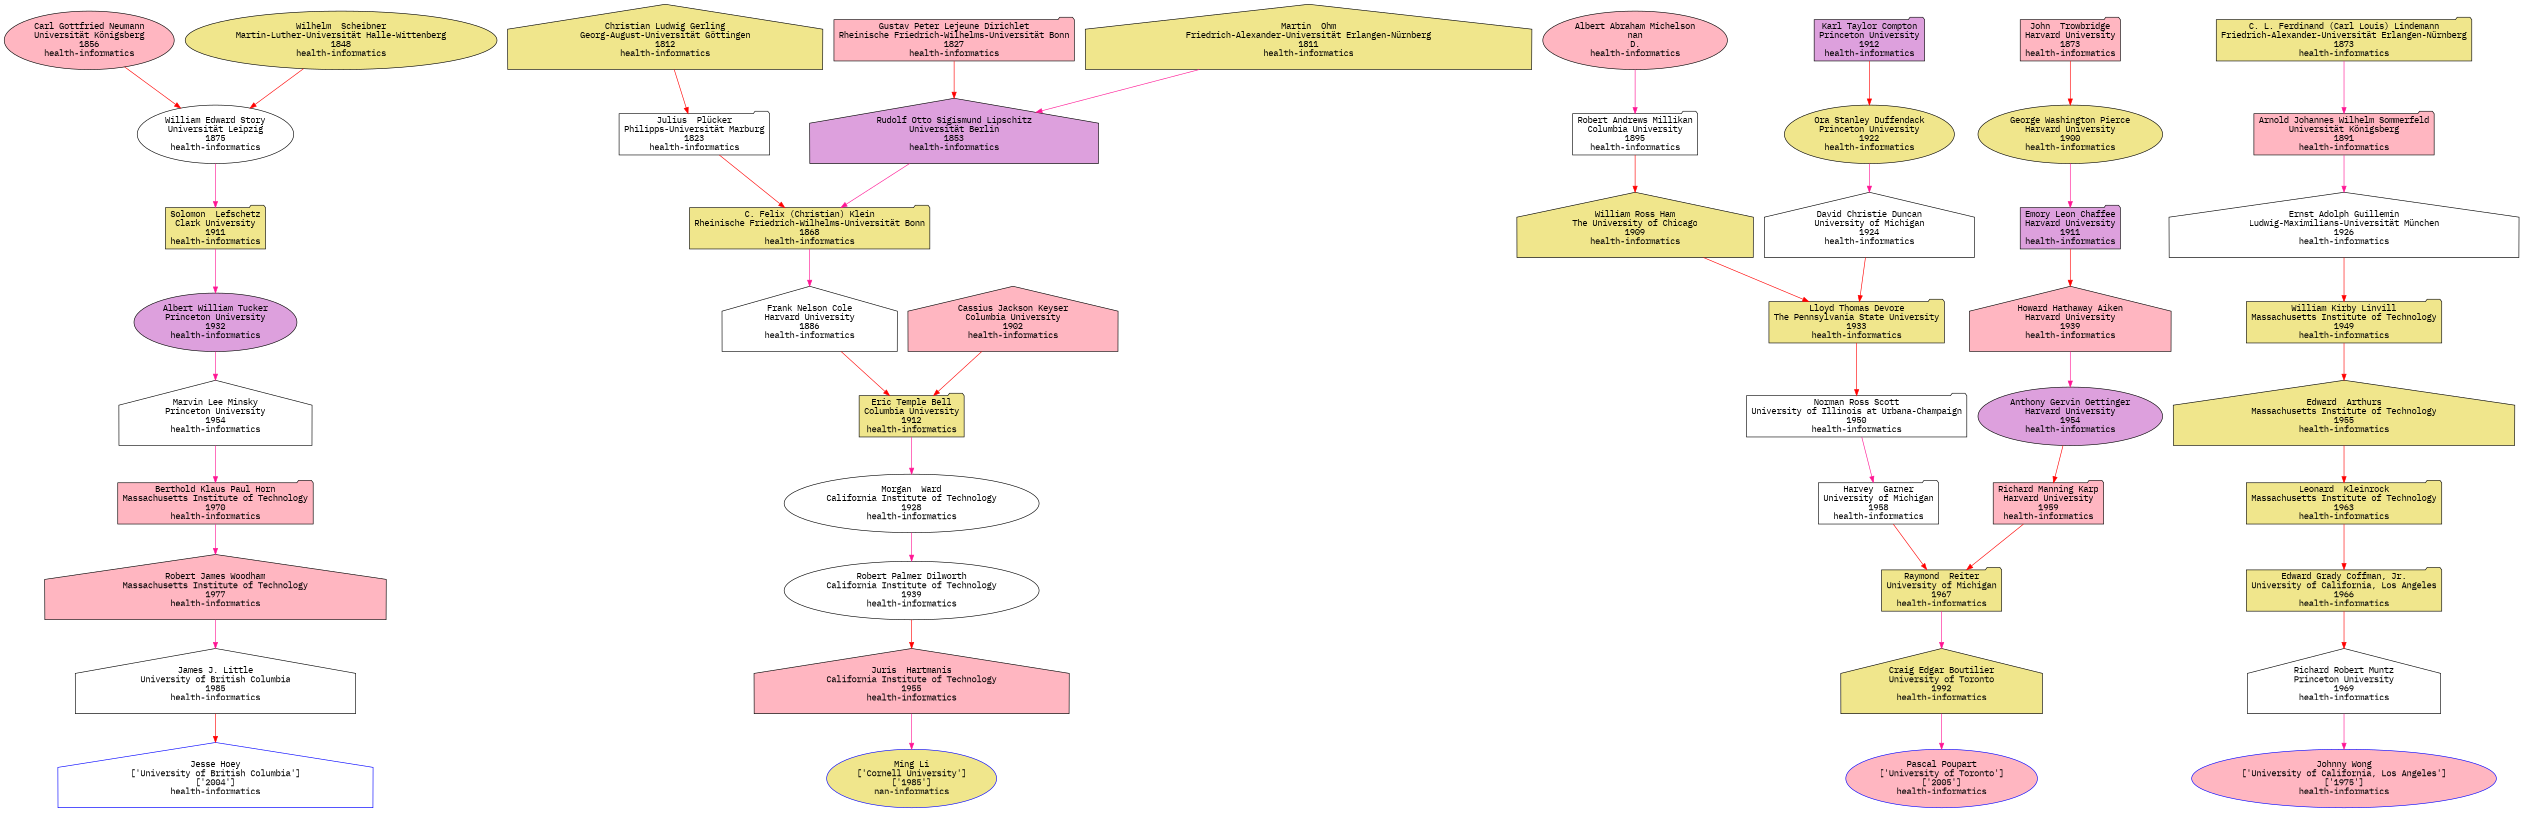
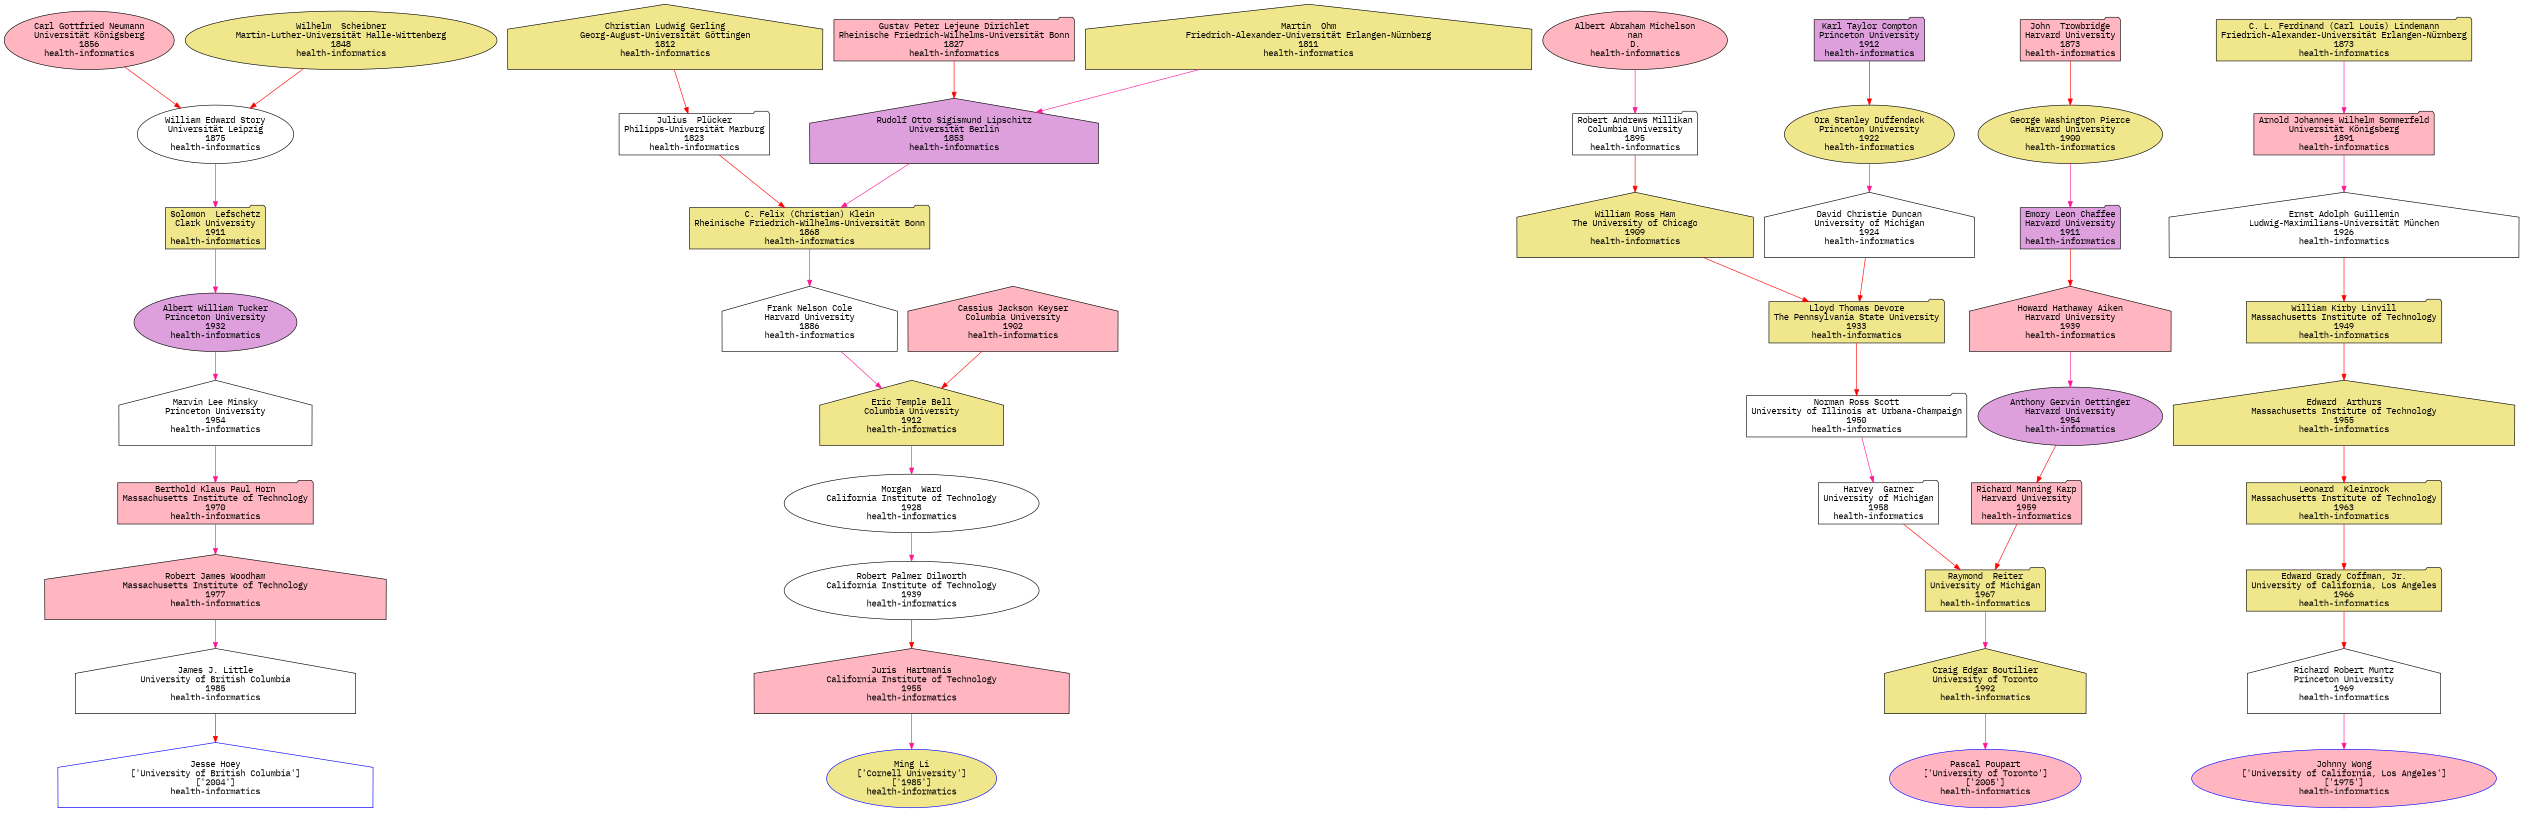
edge "Frank Nelson Cole Harvard University 1886 health-informatics" -> "Eric Temple Bell Columbia University 1912 health-informatics": color red -> deeppink
node "Eric Temple Bell Columbia University 1912 health-informatics": shape folder -> house
node "Ming Li ['Cornell University'] ['1985'] nan-informatics": label "Ming Li ['Cornell University'] ['1985'] nan-informatics" -> "Ming Li ['Cornell University'] ['1985'] health-informatics"
